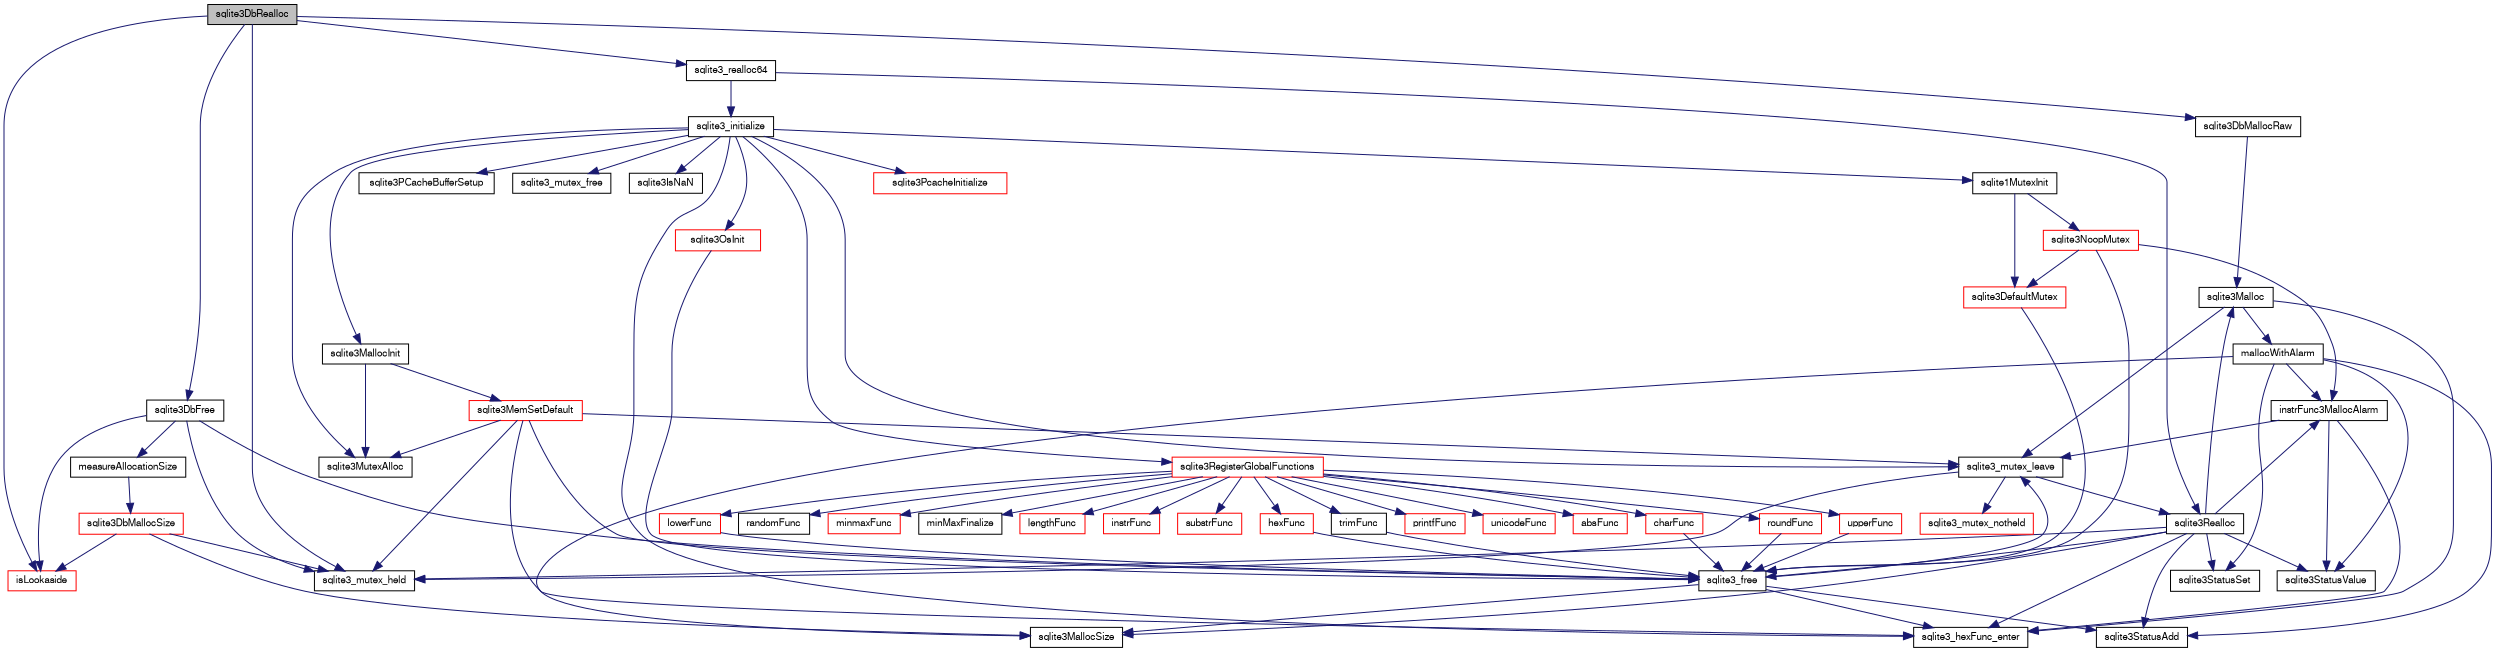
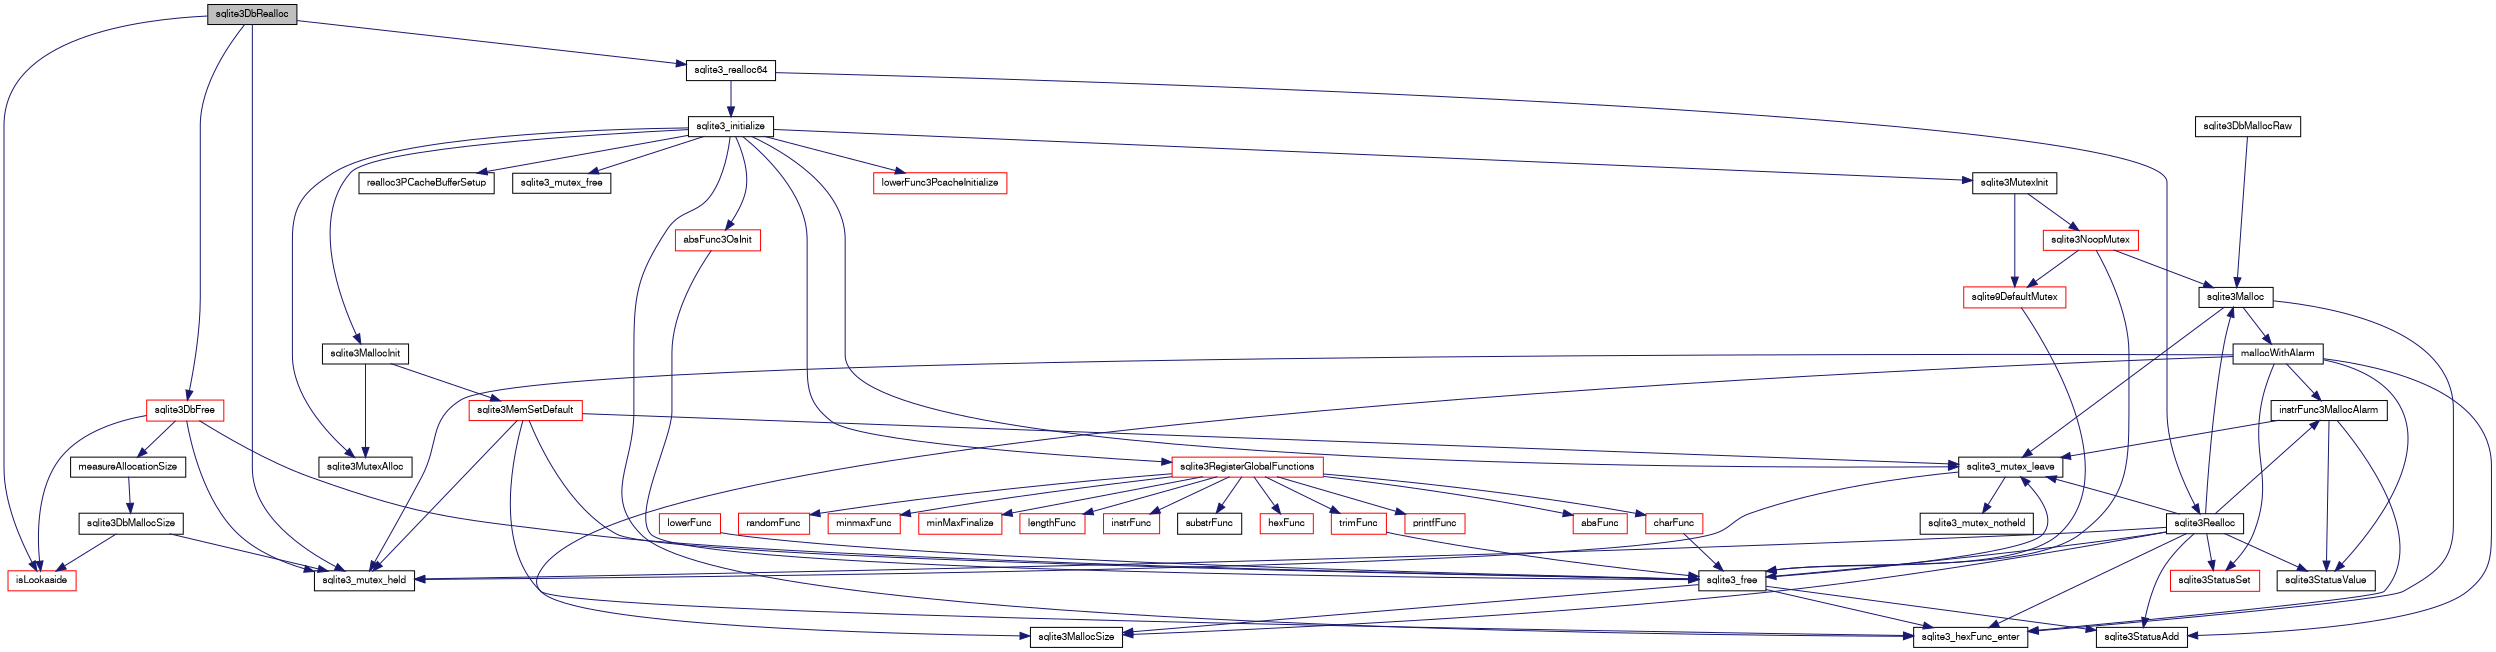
edge "sqlite3DbRealloc" -> "sqlite3DbMallocRaw": removed
node "sqlite3PCacheBufferSetup": label "sqlite3PCacheBufferSetup" -> "realloc3PCacheBufferSetup"
node "sqlite3IsNaN": removed
node "sqlite3PcacheInitialize": label "sqlite3PcacheInitialize" -> "lowerFunc3PcacheInitialize"
node "sqlite1MutexInit": label "sqlite1MutexInit" -> "sqlite3MutexInit"
node "sqlite3OsInit": label "sqlite3OsInit" -> "absFunc3OsInit"
edge "sqlite3NoopMutex" -> "instrFunc3MallocAlarm": now "sqlite3NoopMutex" -> "sqlite3Malloc"
node "sqlite3DefaultMutex": label "sqlite3DefaultMutex" -> "sqlite9DefaultMutex"
edge "mallocWithAlarm" -> "sqlite3_mutex_held": added
node "sqlite3DbFree": color black -> red
edge "sqlite3MemSetDefault" -> "sqlite3MutexAlloc": removed
edge "sqlite3RegisterGlobalFunctions" -> "lowerFunc": removed
edge "sqlite3_mutex_leave" -> "sqlite3Realloc": reversed
node "sqlite3DbMallocSize": color red -> black
node "randomFunc": color black -> red
node "minMaxFinalize": color black -> red
node "substrFunc": color red -> black
node "trimFunc": color black -> red
node "unicodeFunc": removed
node "roundFunc": removed
node "upperFunc": removed
node "sqlite3_mutex_notheld": color red -> black
edge "hexFunc" -> "sqlite3_free": removed
node "sqlite3StatusSet": color black -> red
edge "sqlite3DbMallocSize" -> "sqlite3MallocSize": removed
